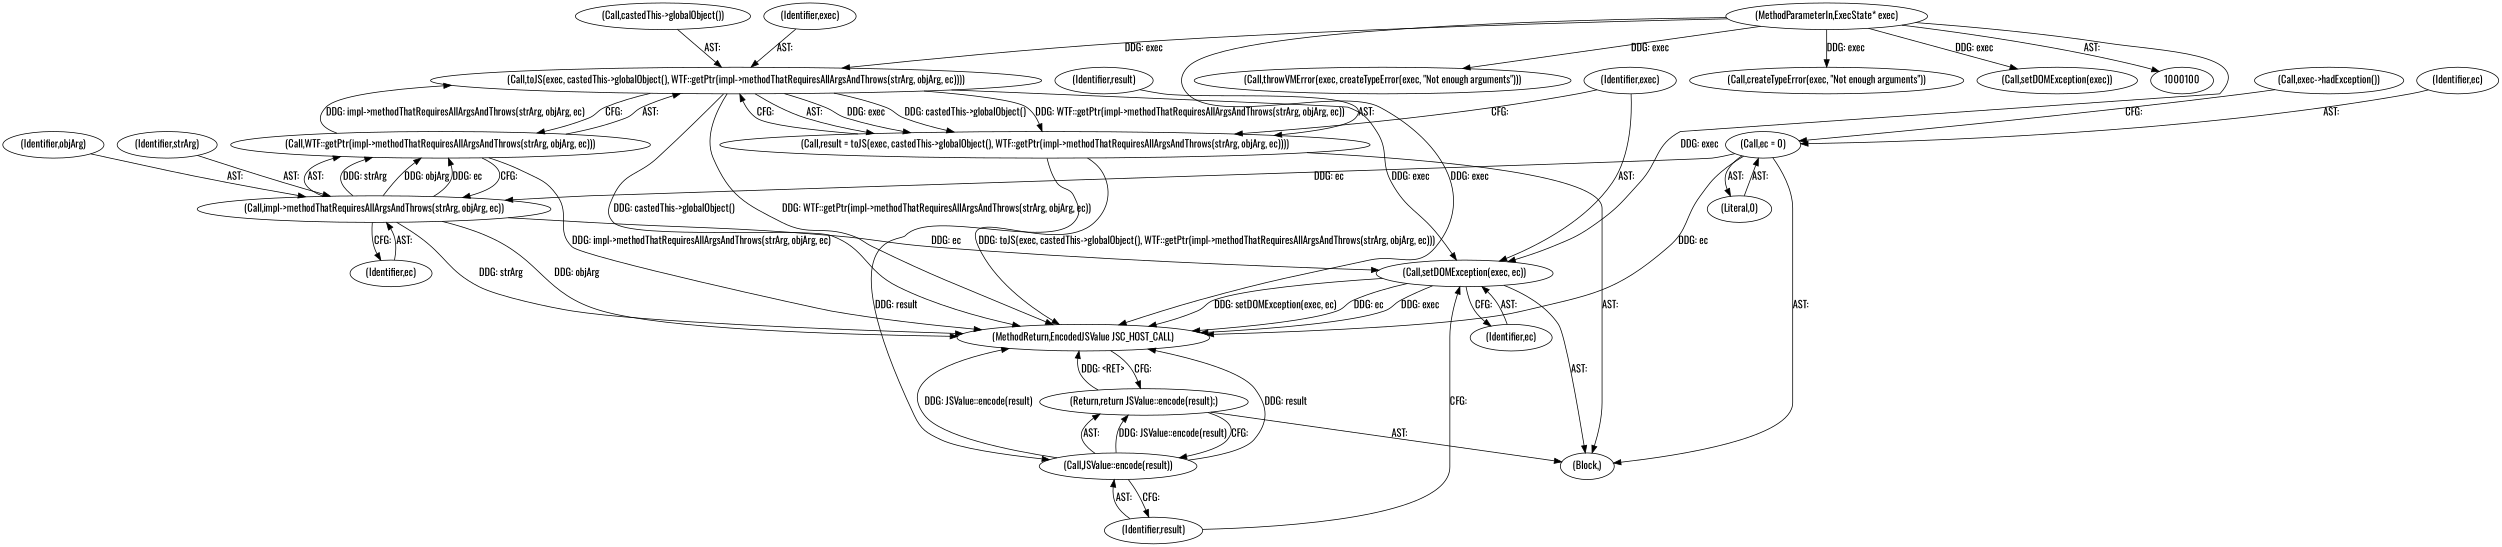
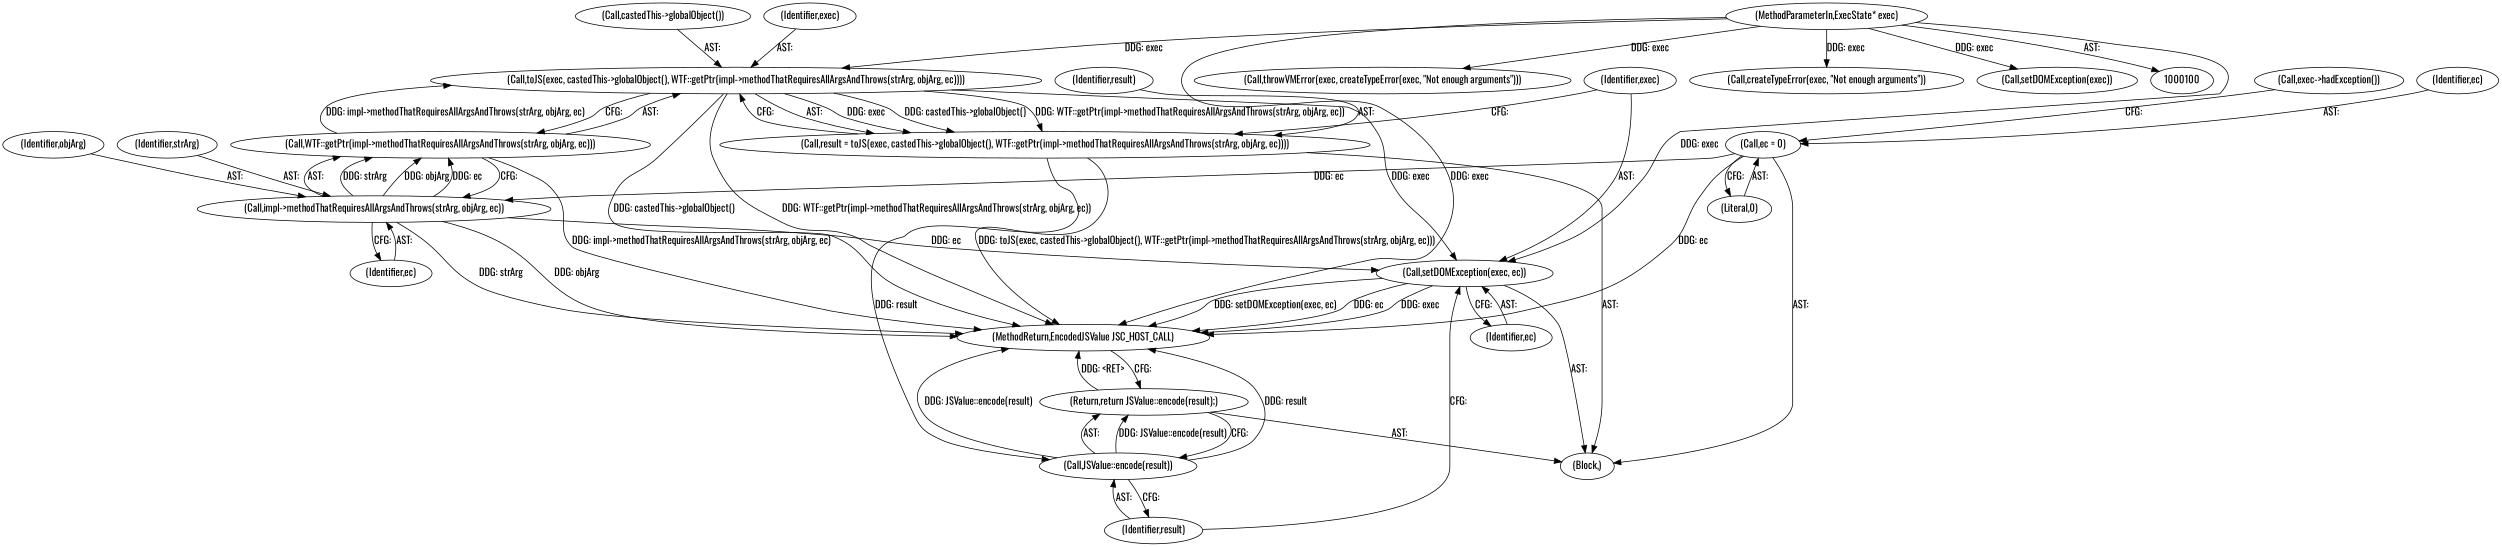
edge "(Call,ec = 0)" -> "(Literal,0)": label "AST: " -> "CFG: "
